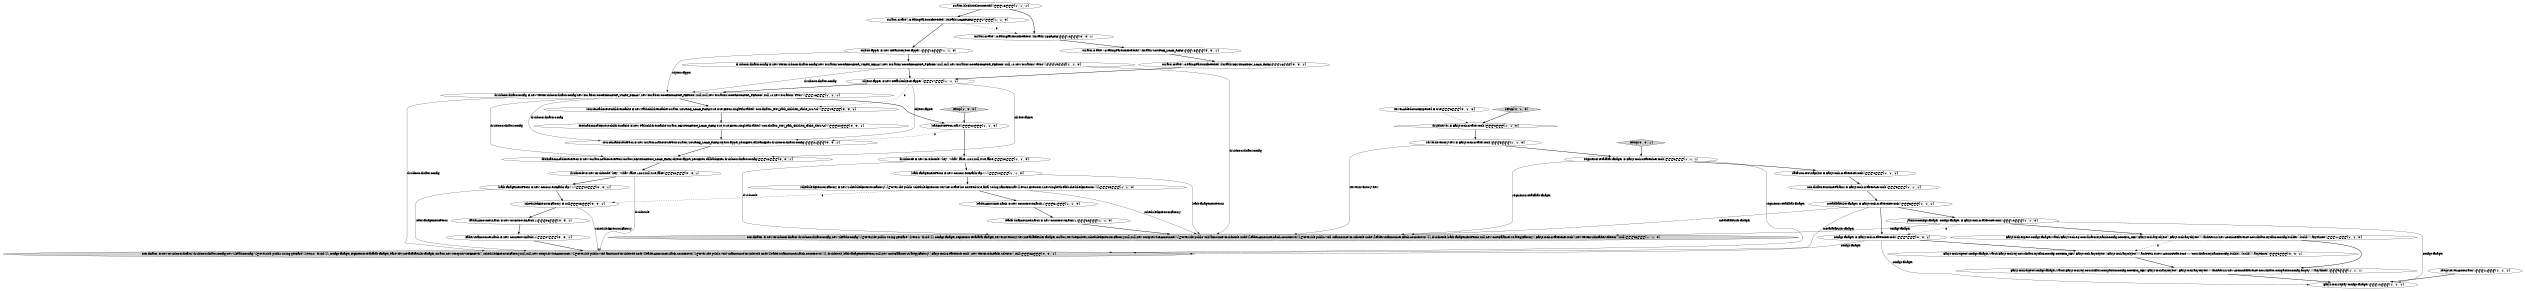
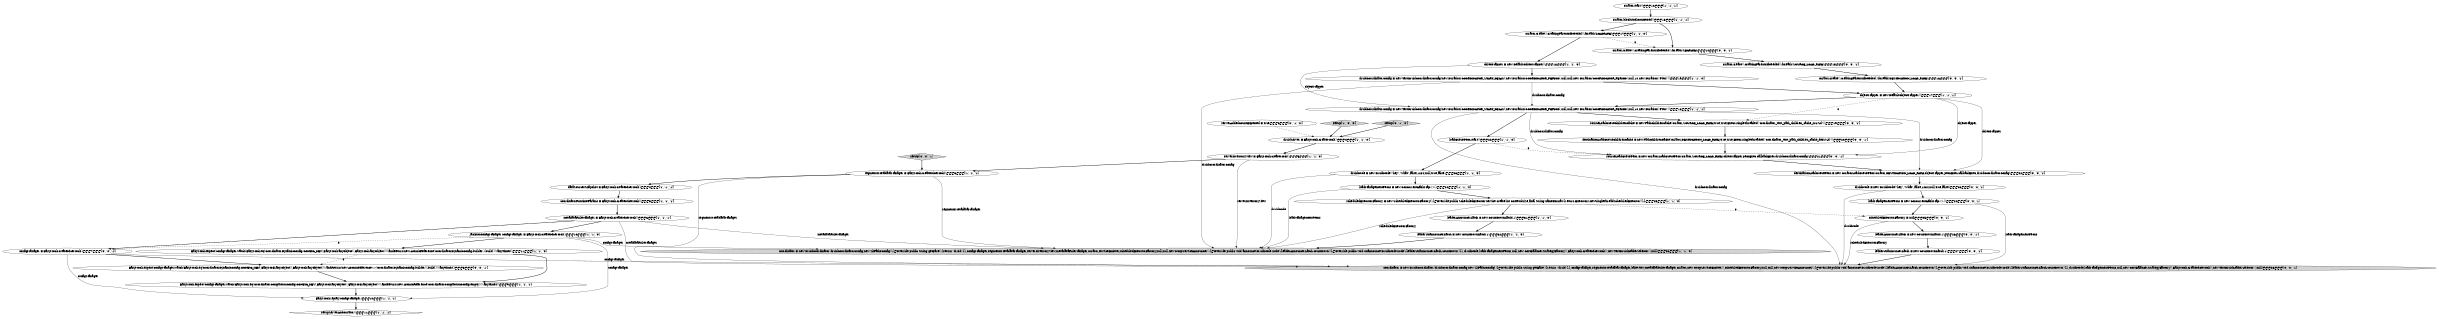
node "curator.start()@@@12@@@['1', '1', '1']": added
edge "setUp['1', '0', '0']" -> "loadQueuePeon.start()@@@22@@@['1', '1', '0']": now "setUp['1', '0', '0']" -> "druidServer = EasyMock.createMock()@@@4@@@['1', '1', '0']"
node "druidServer = EasyMock.createMock()@@@4@@@['1', '1', '0']": shape diamond -> ellipse
node "setupServerAndCurator()@@@11@@@['1', '1', '1']": shape ellipse -> diamond
edge "setupServerAndCurator()@@@11@@@['1', '1', '1']" -> "EasyMock.replay(configManager)@@@10@@@['1', '1', '1']": reversed
